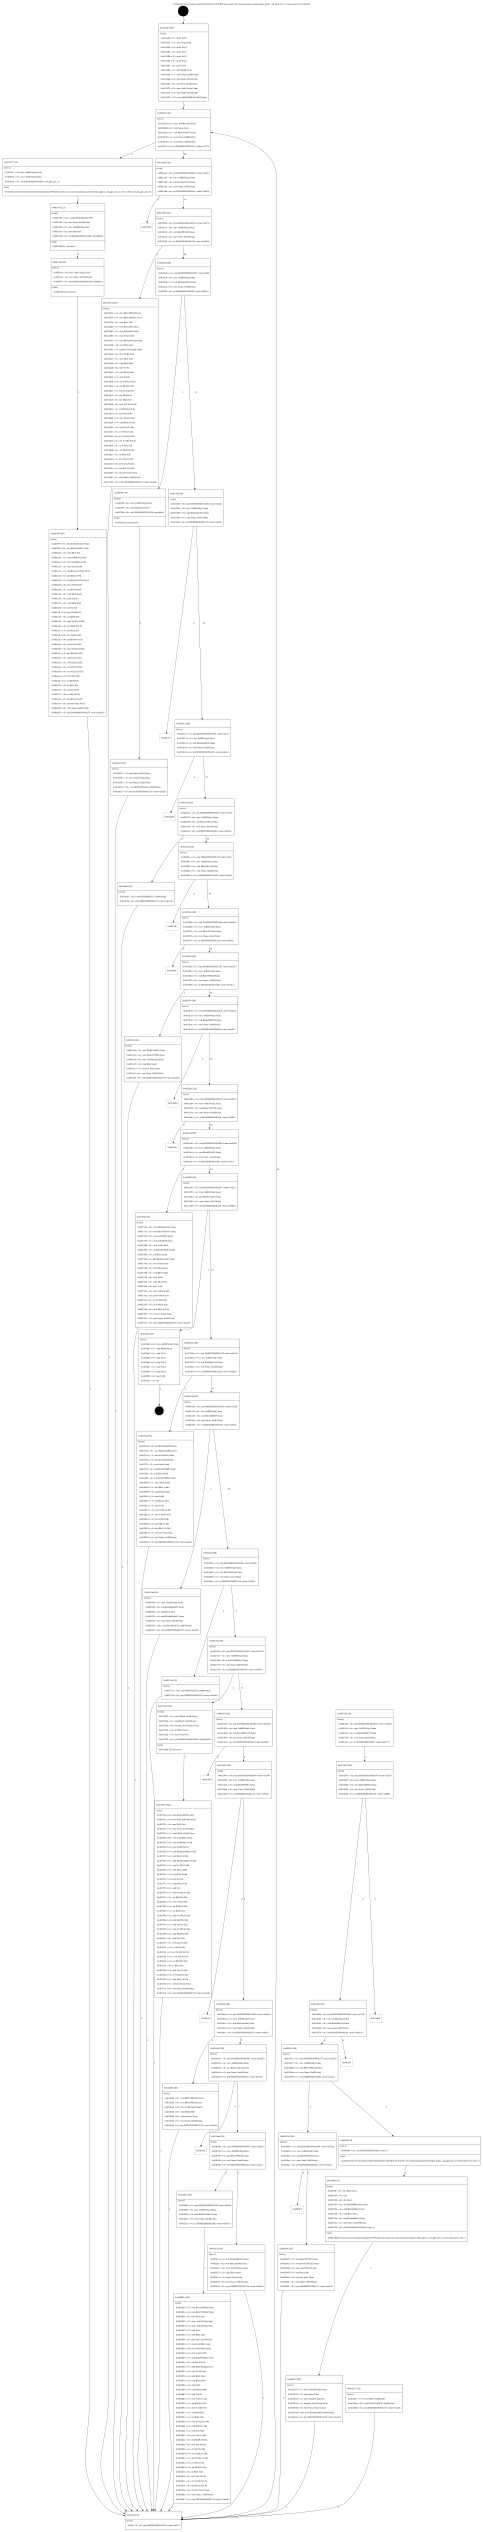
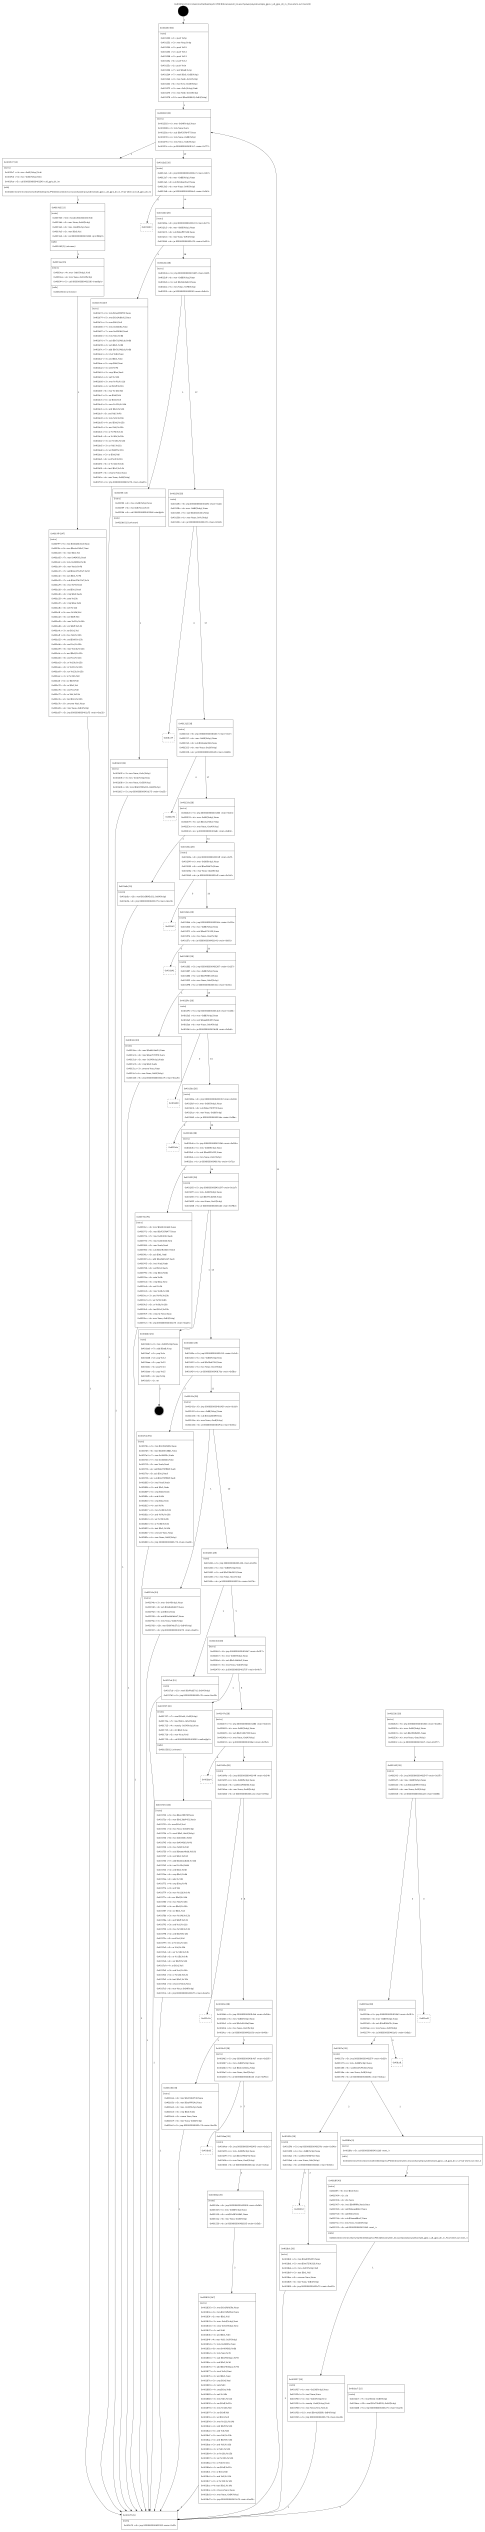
node "0x40161a [30]": removed
